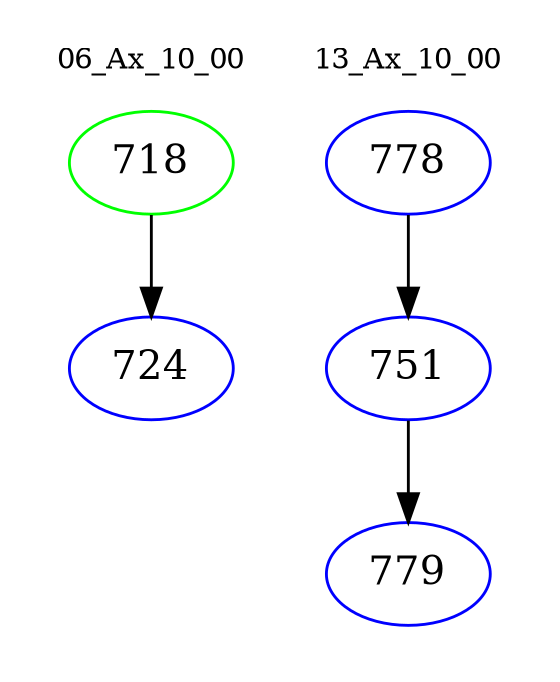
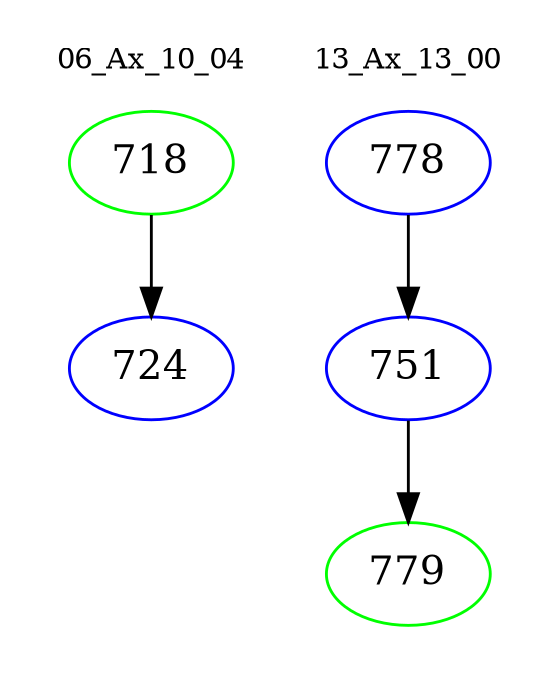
cluster "06_Ax_10_00": label "06_Ax_10_00" -> "06_Ax_10_04"
cluster "13_Ax_10_00": label "13_Ax_10_00" -> "13_Ax_13_00"
node "779": color blue -> green
